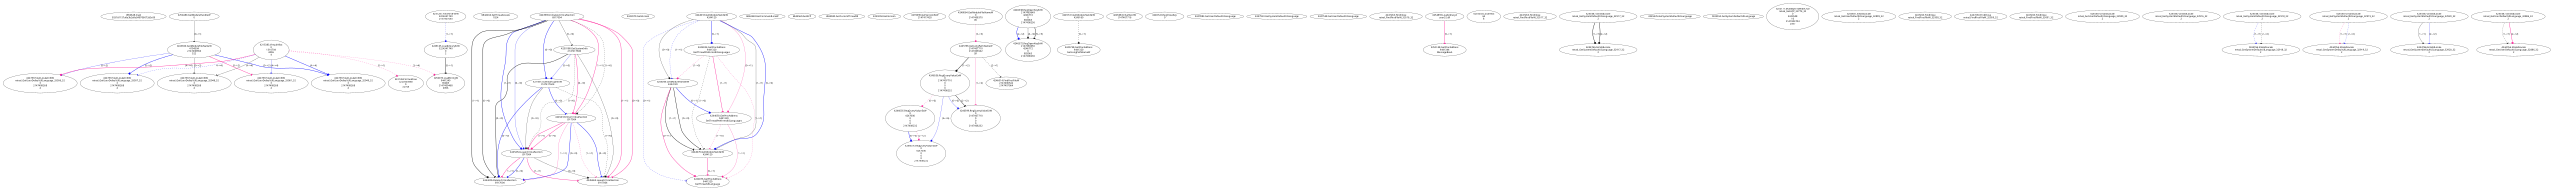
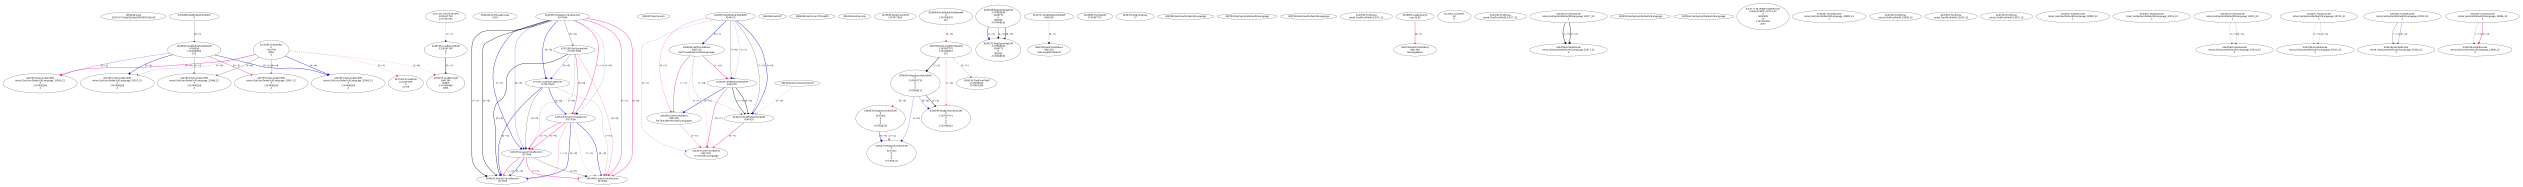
edge "4244024.GetProcAddress 9441320 GetThreadPreferredUILanguages" -> "4244044.GetModuleHandleW 4244120": style dashed -> bold
edge "4250188.GetSystemInfo 2147417660" -> "4245469.LeaveCriticalSection 6917004": color black -> deeppink
edge "4244050.GetProcAddress 9441320 SetThreadPreferredUILanguages" -> "4244070.GetModuleHandleW 4244120": now "6844540.GetCommandLineW" -> "4244070.GetModuleHandleW 4244120"
